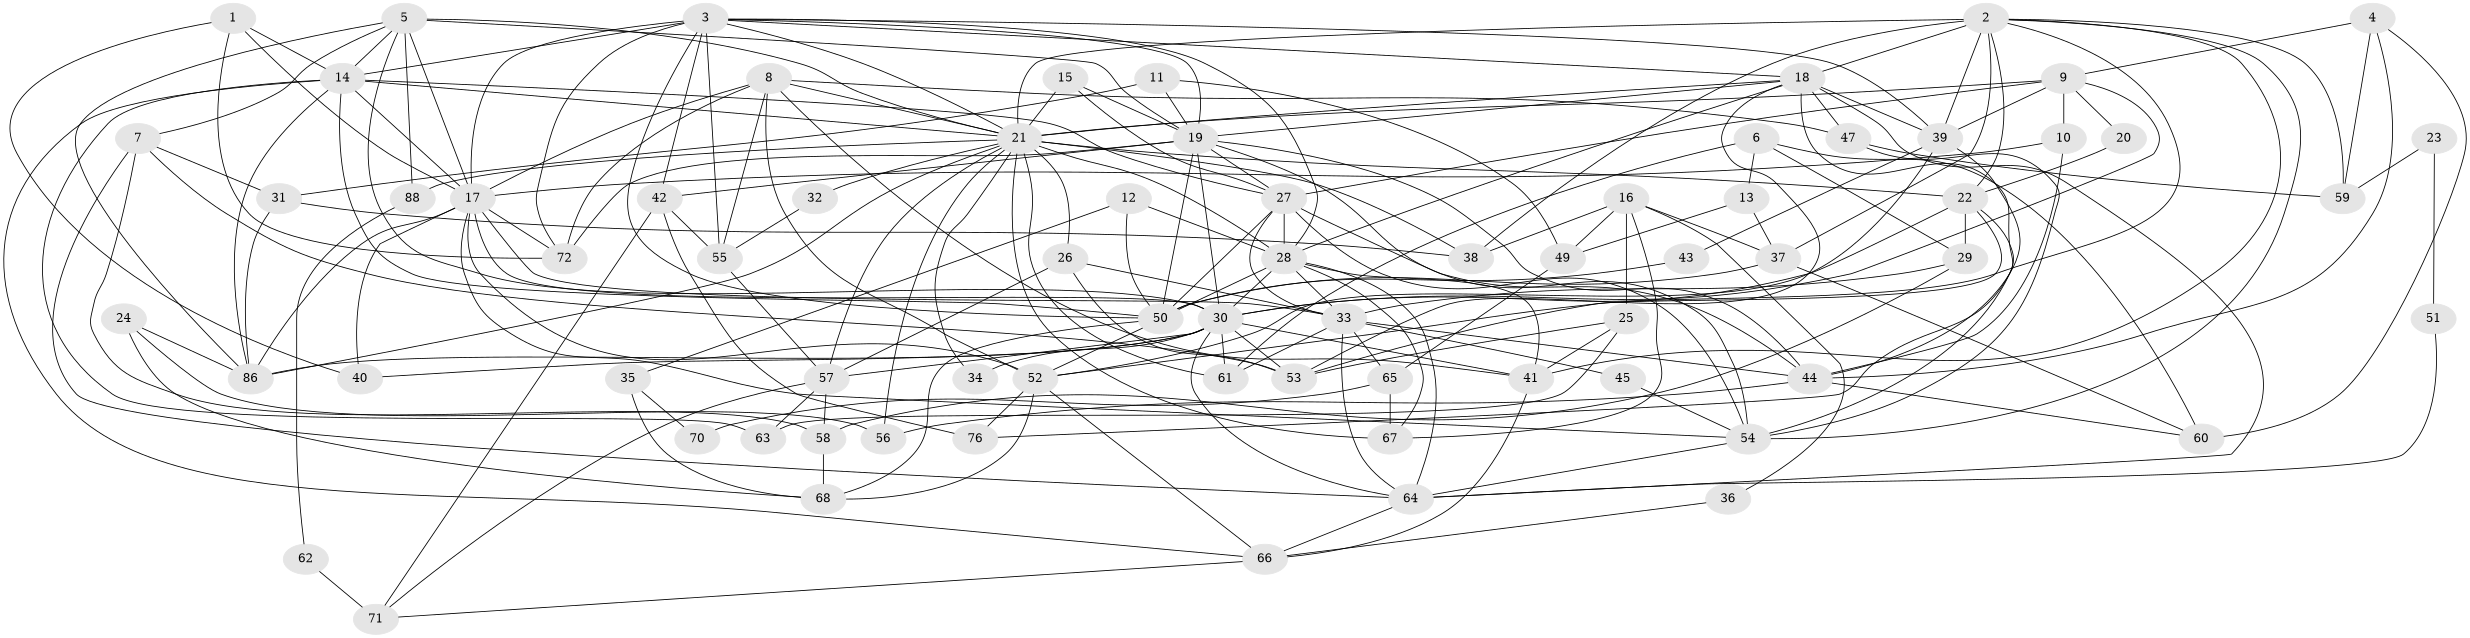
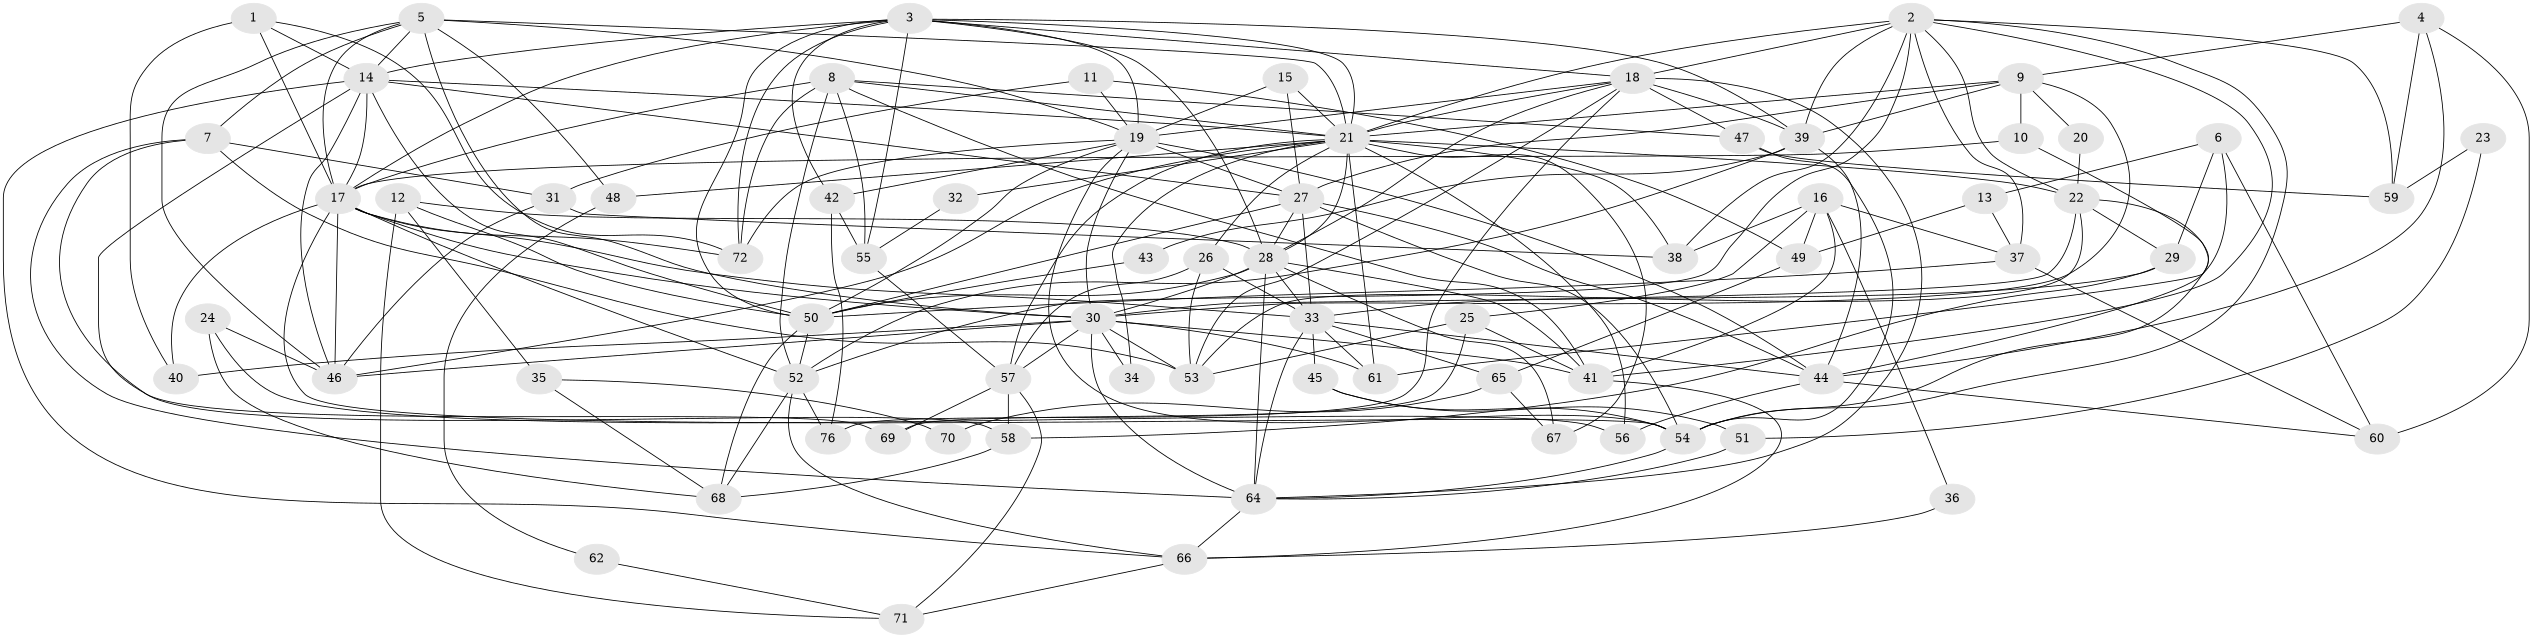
node "88": label "88" -> "48"
node "86": label "86" -> "46"
edge "42" -- "71": now "12" -- "71"
edge "45" -- "51": added
edge "16" -- "67": now "16" -- "41"
node "63": label "63" -> "69"
